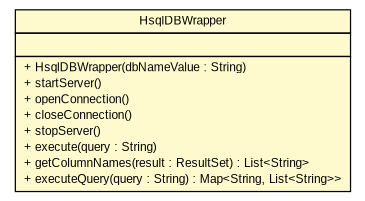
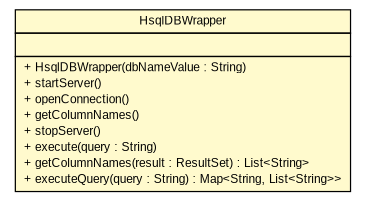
node "HsqlDBWrapper": text "+ closeConnection()" -> "+ getColumnNames()"
